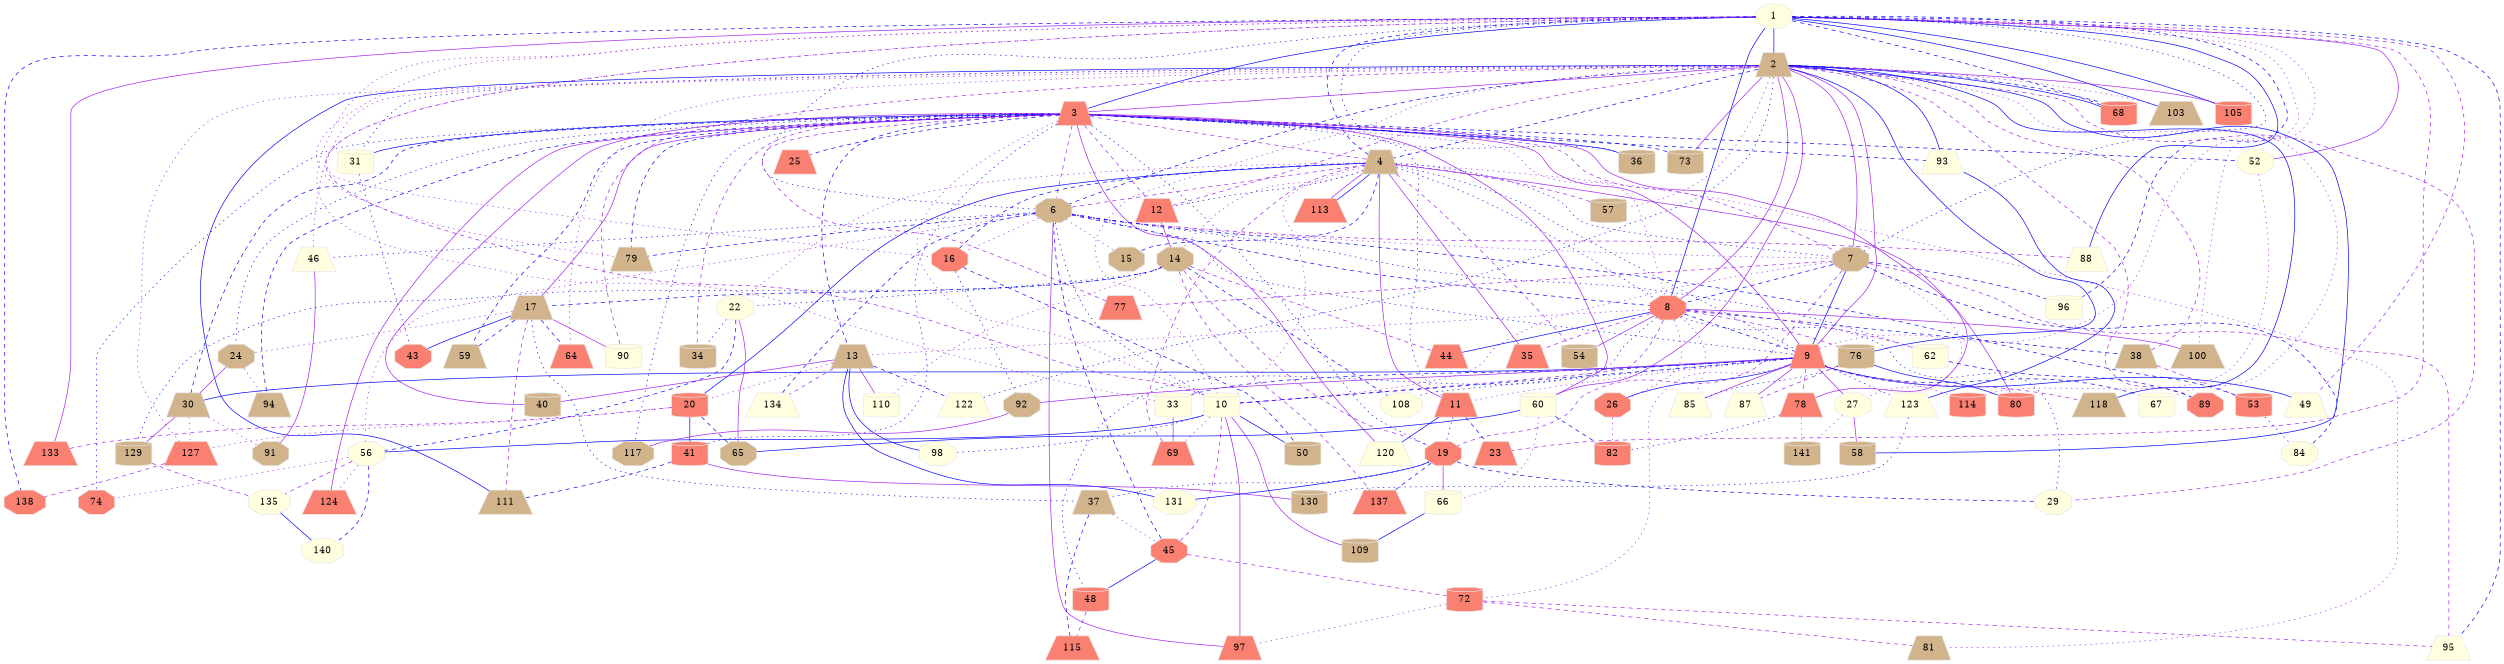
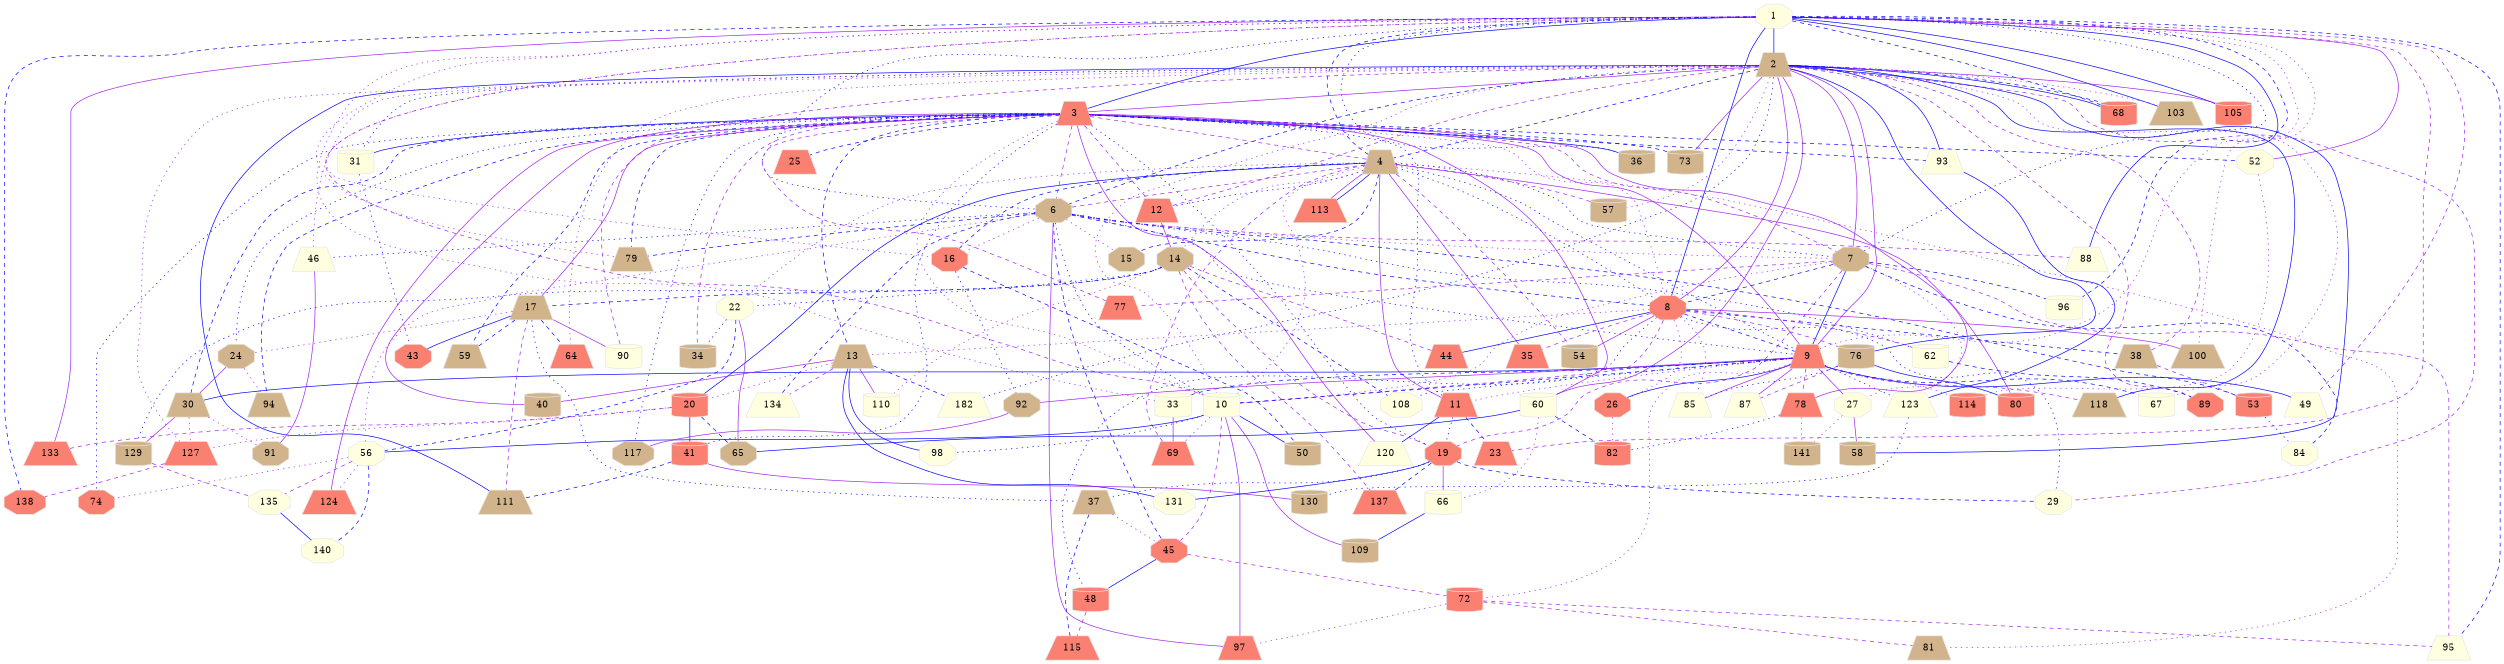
node "122": label "122" -> "182"
